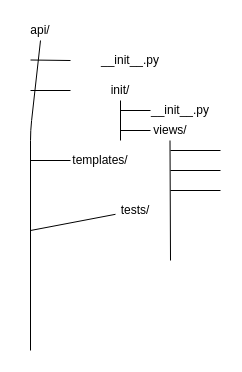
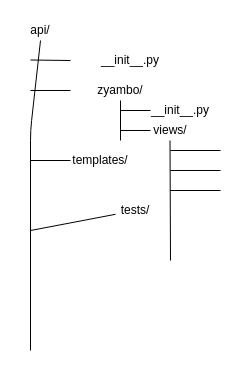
node "init/": label "init/" -> "zyambo/"
